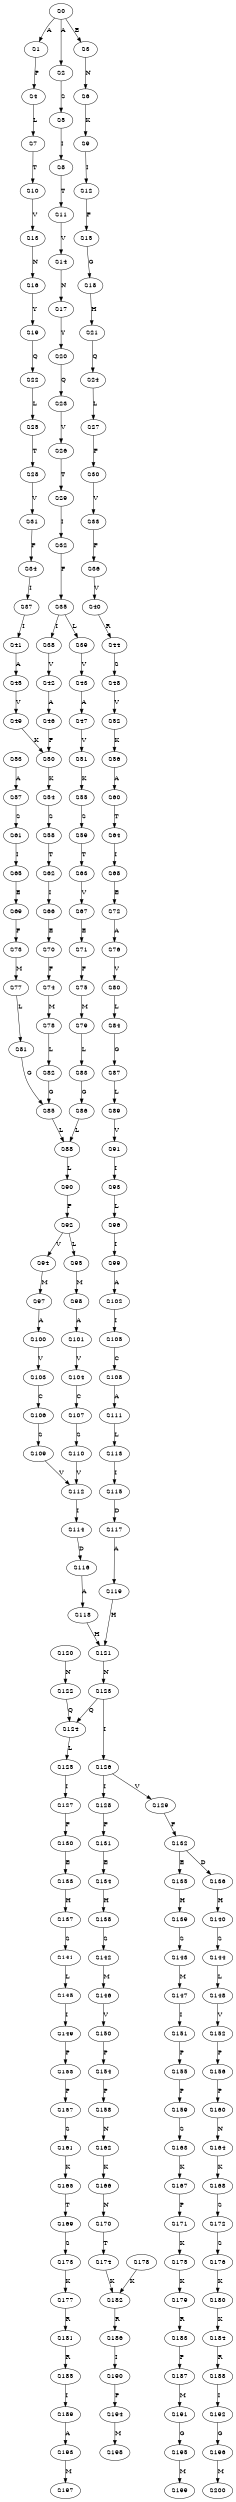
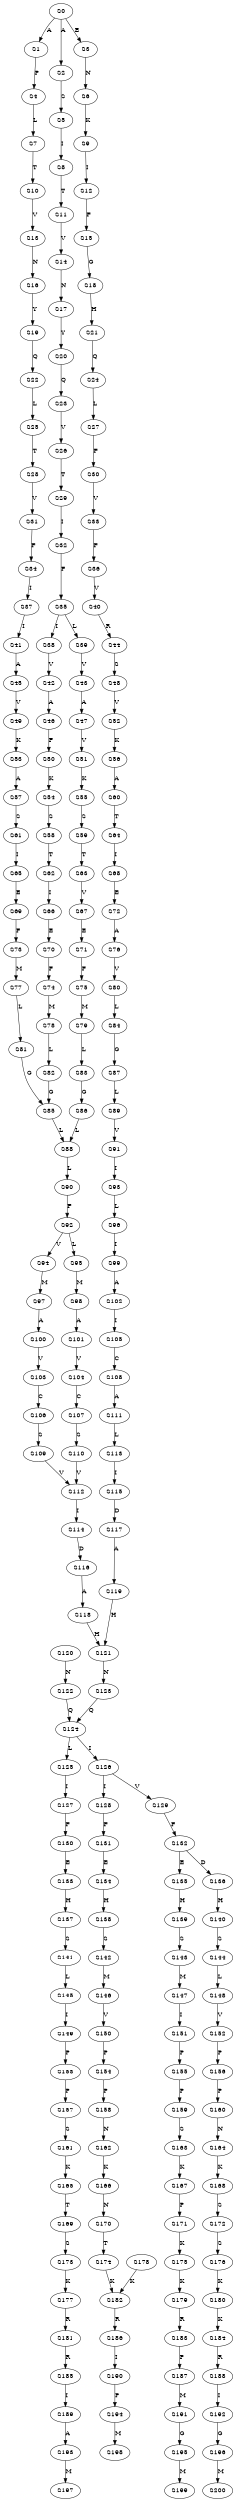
edge "S49" -> "S50": now "S49" -> "S53"
edge "S123" -> "S126": now "S124" -> "S126"
